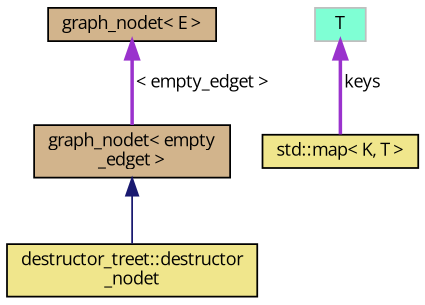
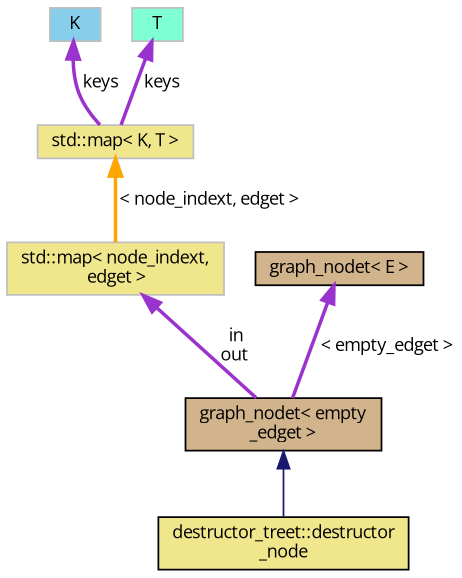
node "K": added
node "std::map< K, T >": color black -> grey75
node "std::map< node_indext, edget >": added
node "destructor_treet::destructor _nodet": label "destructor_treet::destructor _nodet" -> "destructor_treet::destructor _node"
